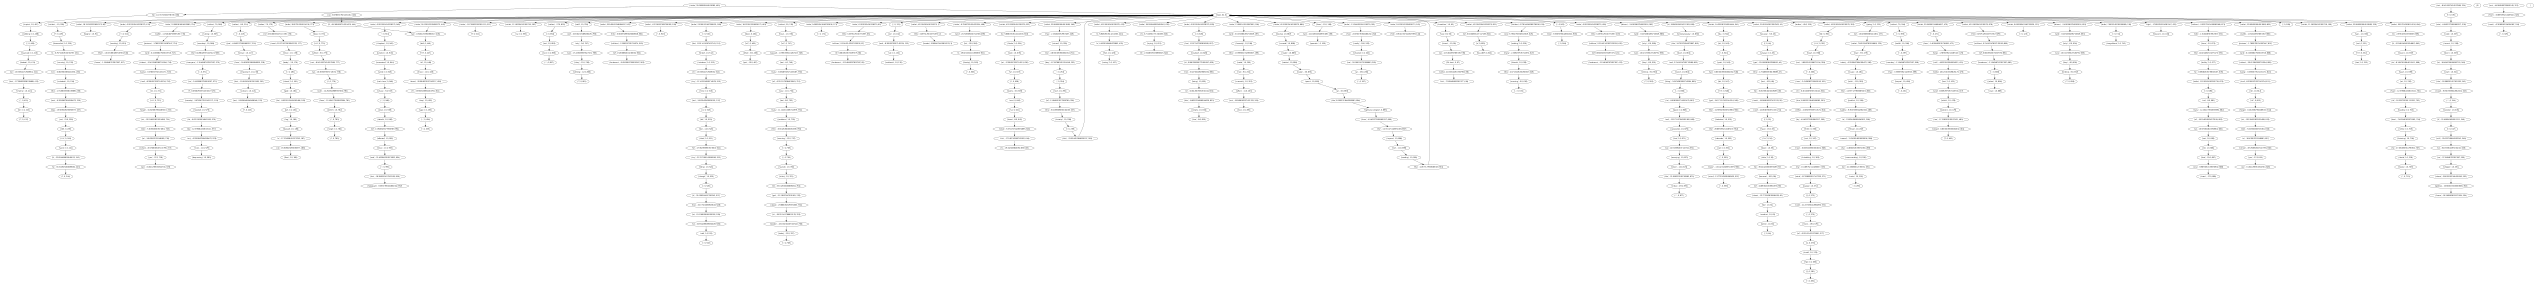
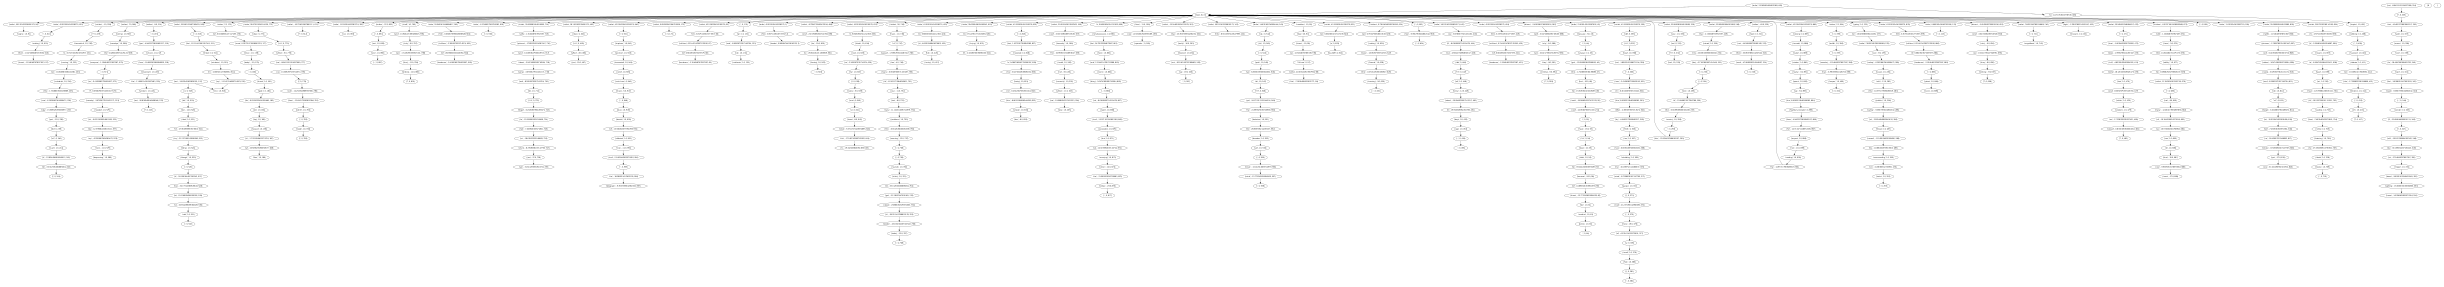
edge "('strike', 18.120163329826173, 442)" -> "('we', -4.9402272892860317, 445)": now "('strike', 18.120163329826173, 442)" -> "('as', -8.6783677821431162, 443)"
node "('kept', 1.0, 321)": added
edge "('limo', 1.0, 516)" -> "('are', -19.63042903826031, 517)": reversed
